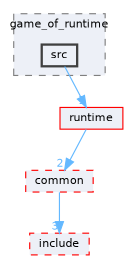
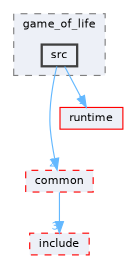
cluster "game_of_runtime": label "game_of_runtime" -> "game_of_life"
edge "runtime" -> "common": now "src" -> "common"
